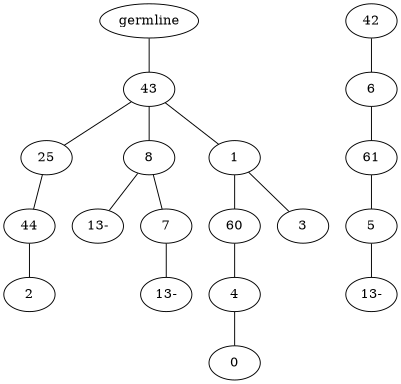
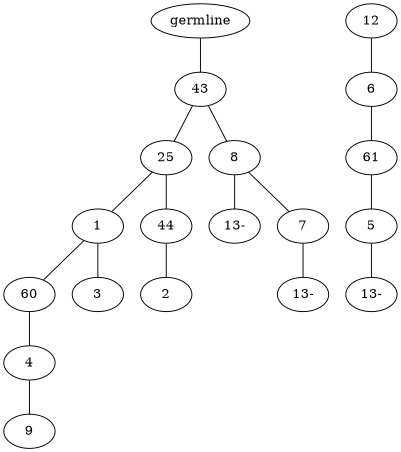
node "42": label "42" -> "12"
edge "43" -- "1": now "25" -- "1"
node "0": label "0" -> "9"
